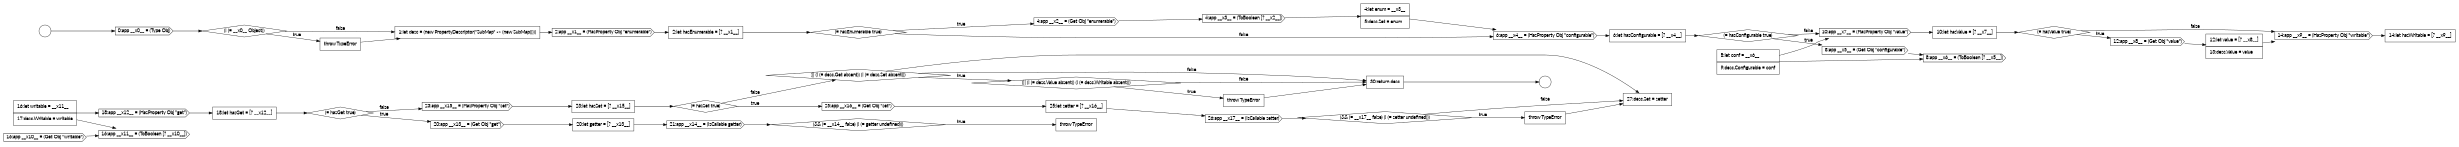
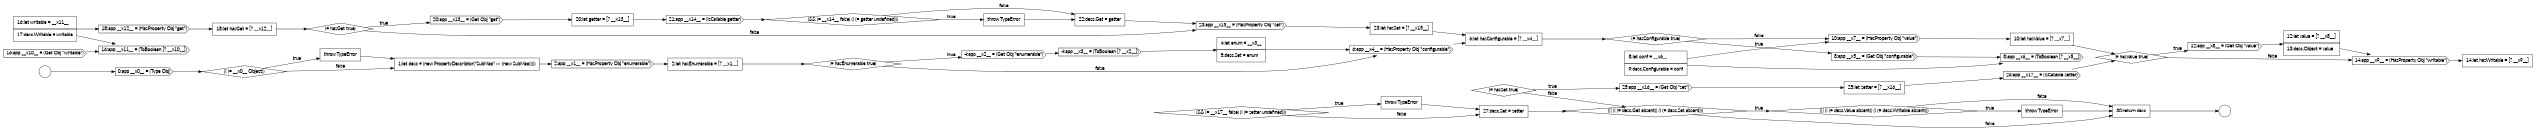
node "22:desc.Get = getter": added
node "12:let value = [? __x8__]": text "13:desc.Value = value" -> "13:desc.Object = value"
edge "(|| (! (= desc.Get absent)) (! (= desc.Set absent)))" -> "27:desc.Set = setter": reversed
edge "23:let hasSet = [? __x15__]" -> "(= hasSet true)": now "23:let hasSet = [? __x15__]" -> "6:let hasConfigurable = [? __x4__]"
edge "26:app __x17__ = (IsCallable setter)" -> "(&& (= __x17__ false) (! (= setter undefined)))": now "26:app __x17__ = (IsCallable setter)" -> "(= hasValue true)"
